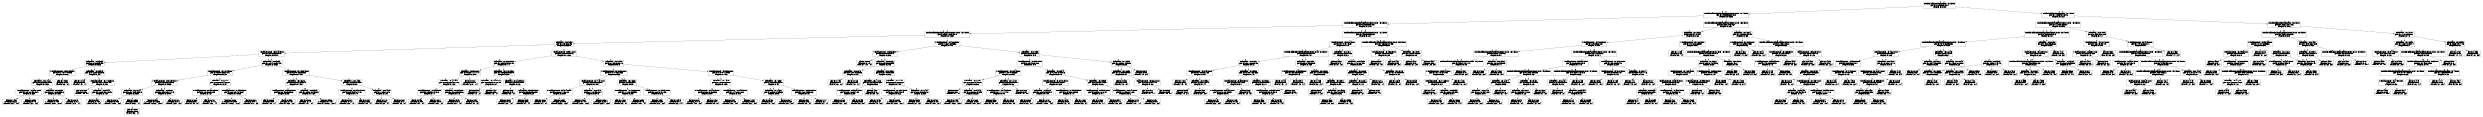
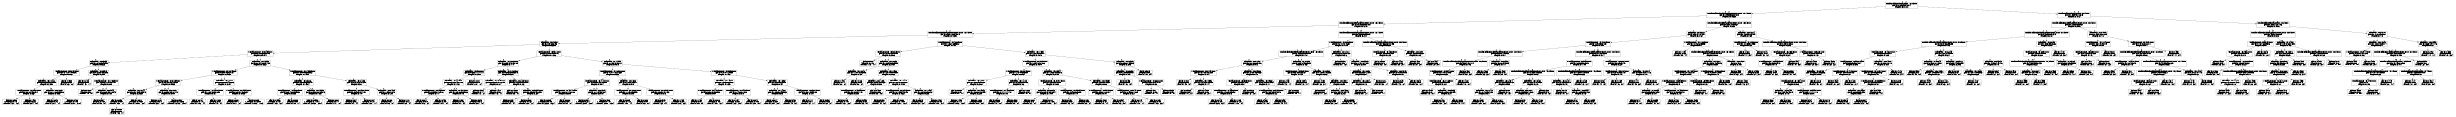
edge "DebtRatio <= 0.1602 gini = 0.49858533273 samples = 188" -> "DebtRatio <= 0.2578 gini = 0.499435068145 samples = 238": reversed
